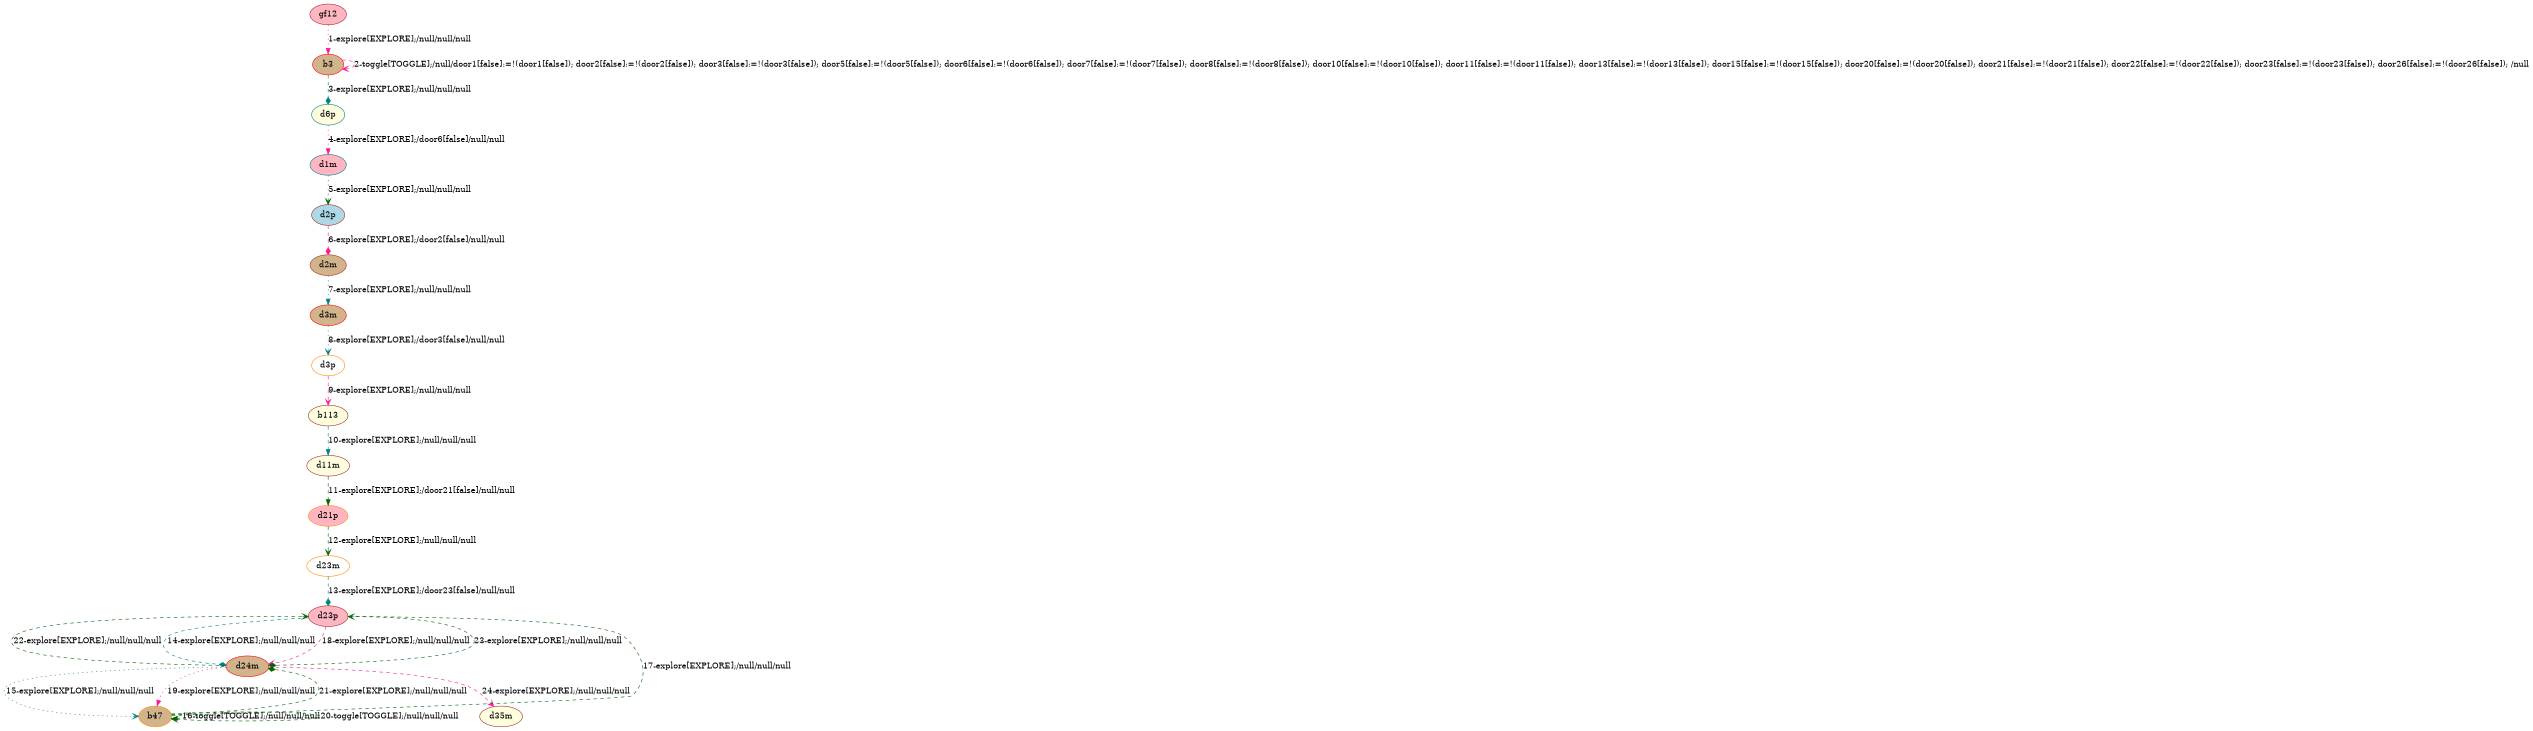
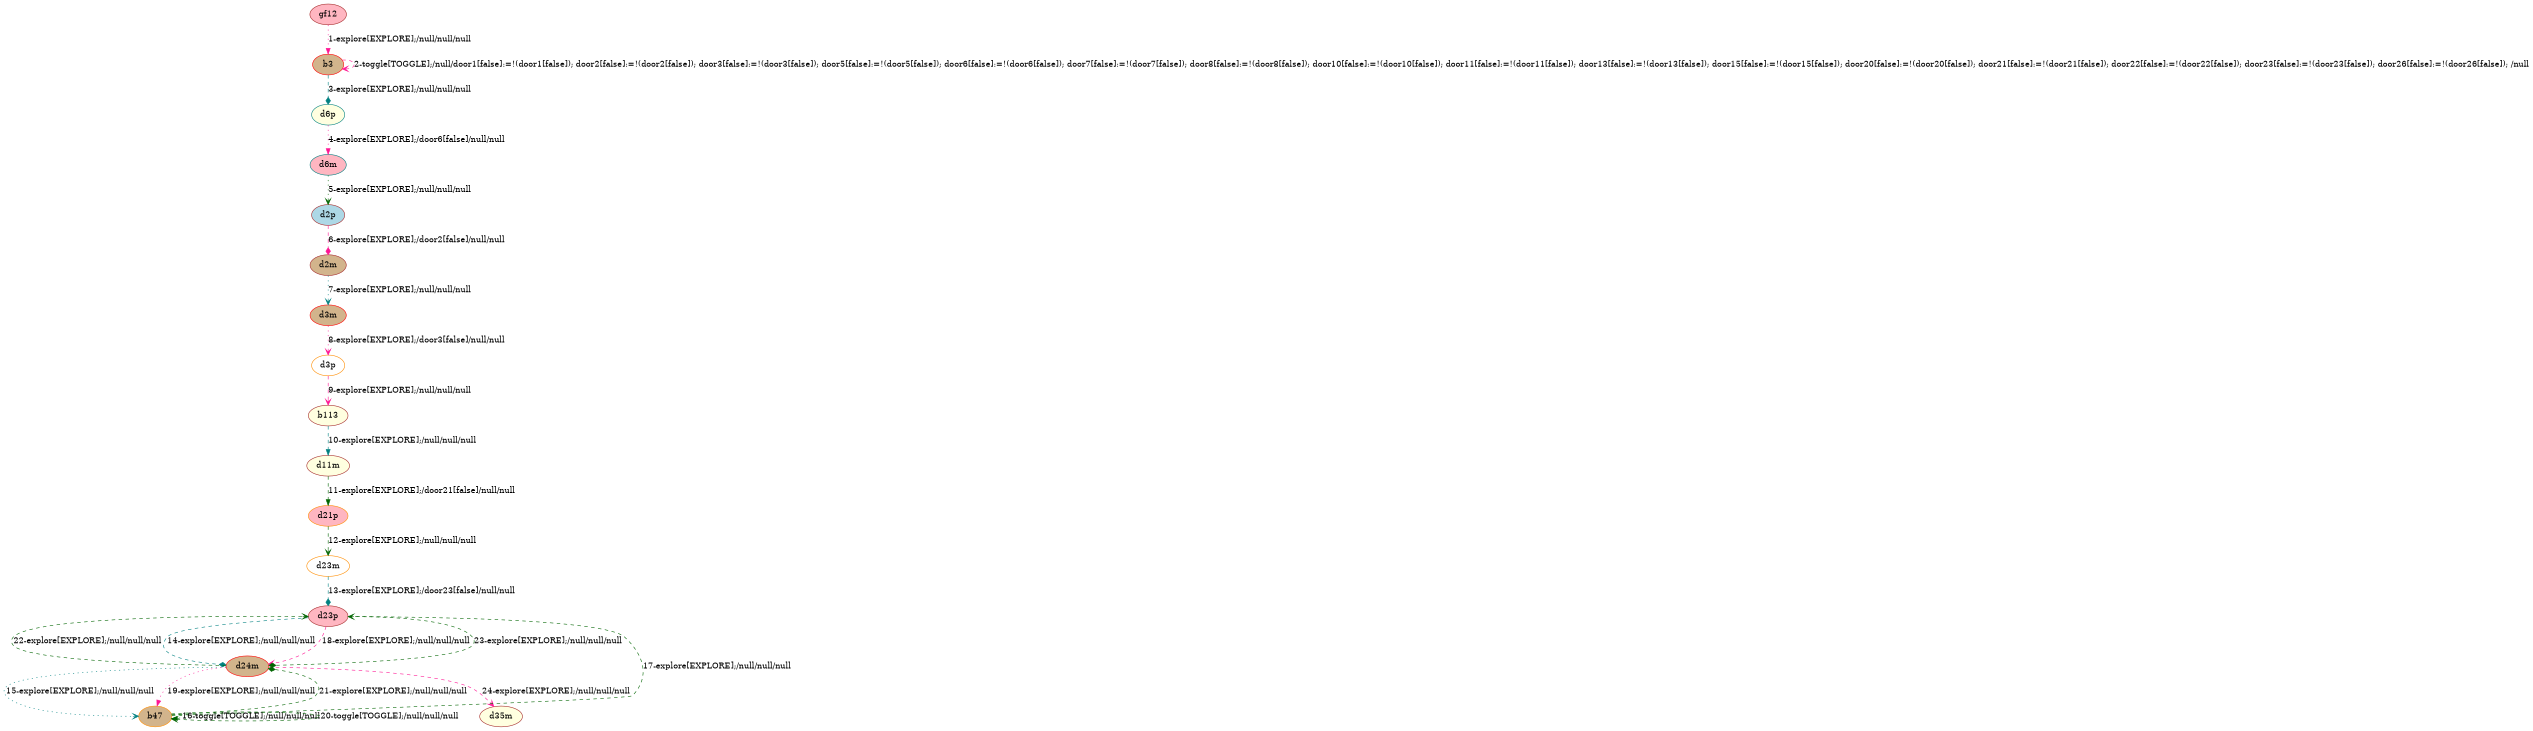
node "d1m": label "d1m" -> "d6m"
edge "d2m" -> "d3m": arrowhead normal -> vee
edge "d3m" -> "d3p": color teal -> deeppink
